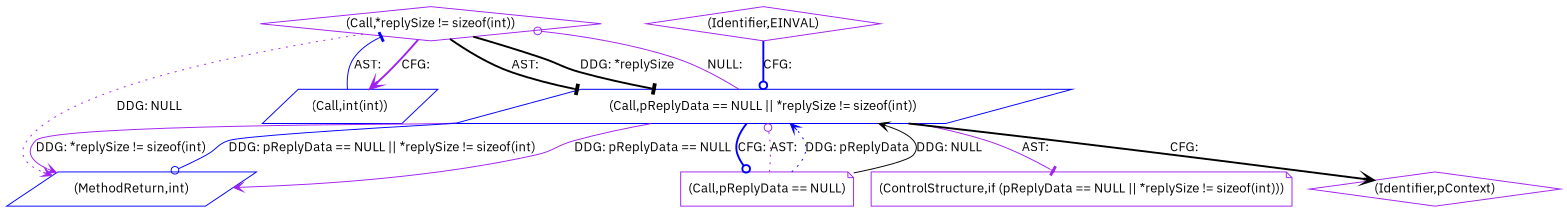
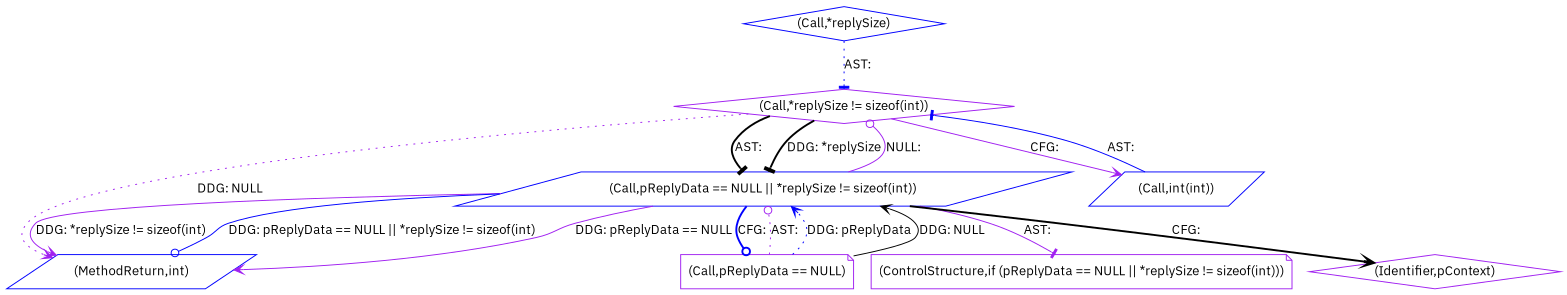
node "(Identifier,EINVAL)": removed
node "(Call,*replySize)": added
edge "(Call,*replySize != sizeof(int))" -> "(Call,int(int))": style bold -> solid
